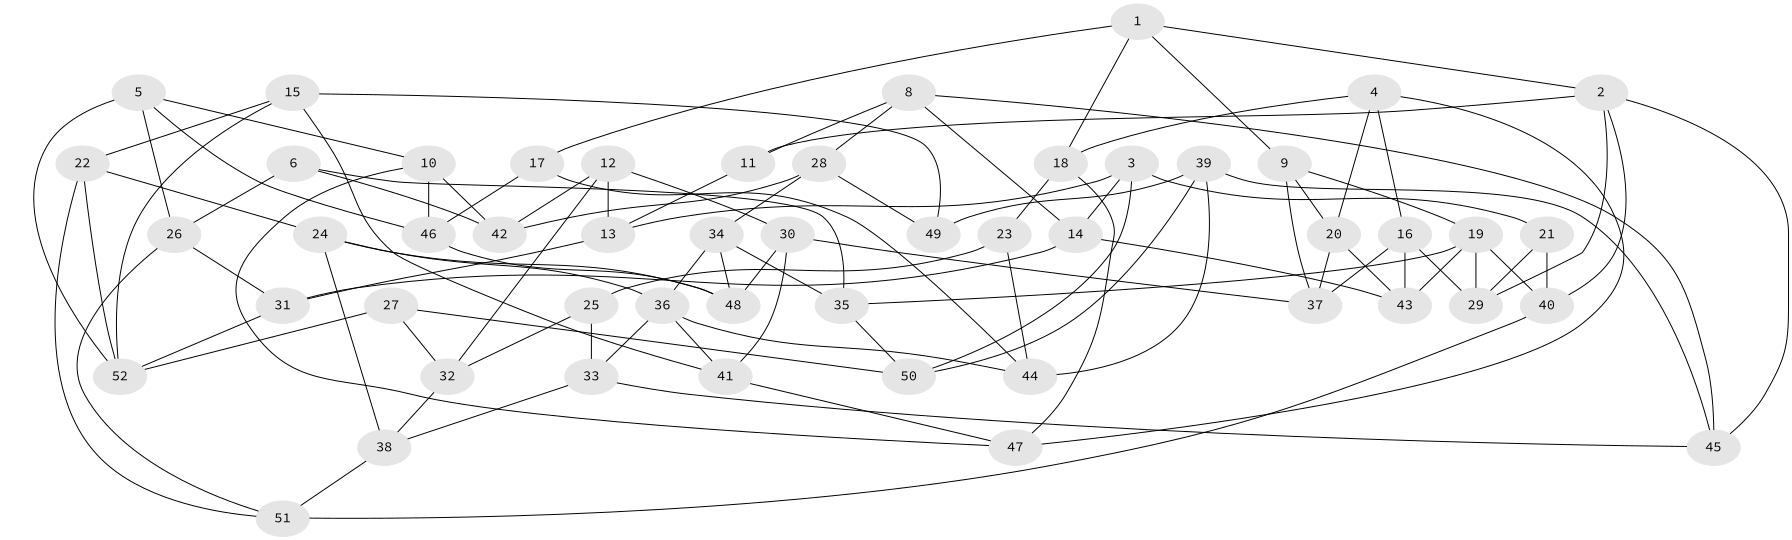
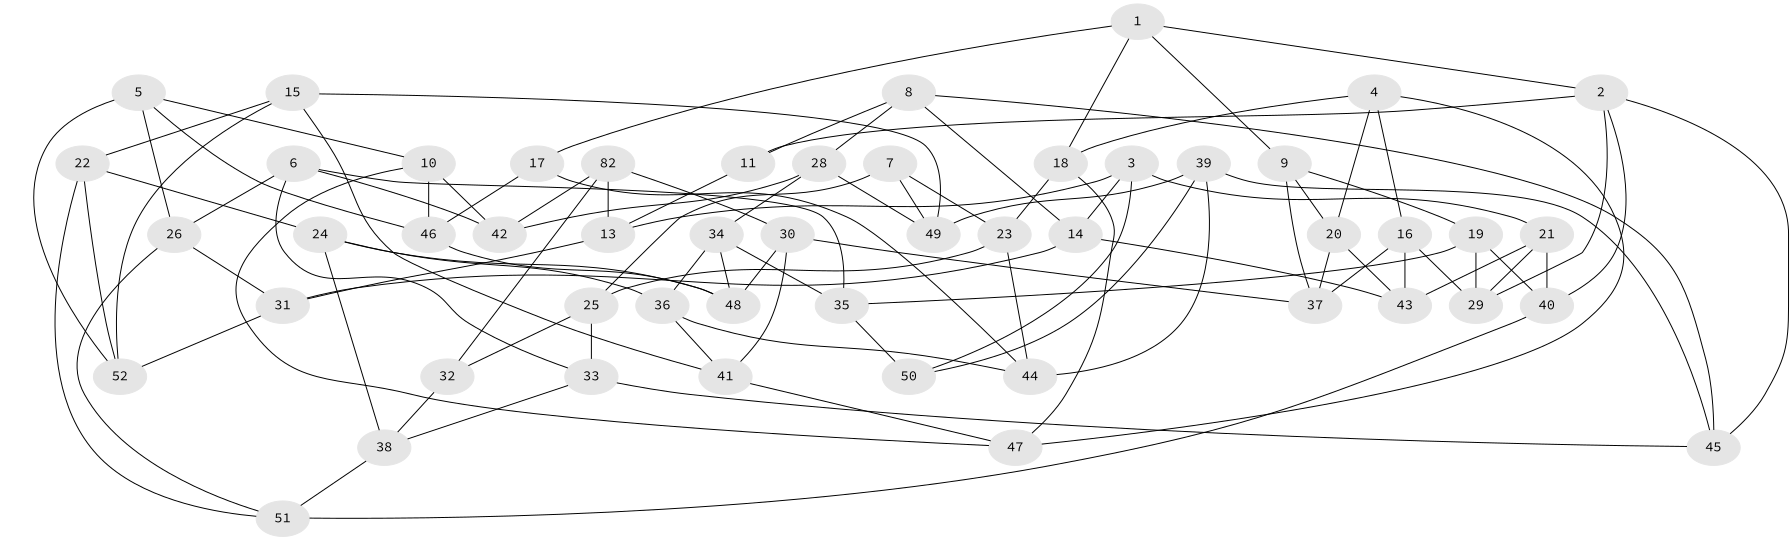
node "12": label "12" -> "82"
node "7": added
edge "19" -- "43": now "21" -- "43"
node "27": removed
edge "36" -- "33": now "6" -- "33"
